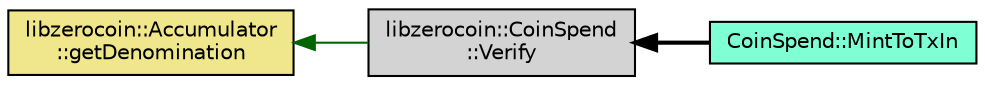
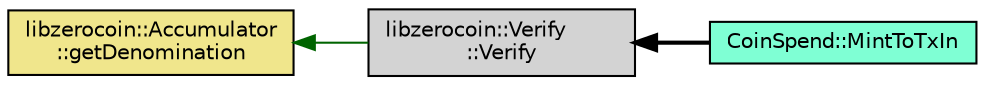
node "libzerocoin::CoinSpend ::Verify": label "libzerocoin::CoinSpend ::Verify" -> "libzerocoin::Verify ::Verify"
